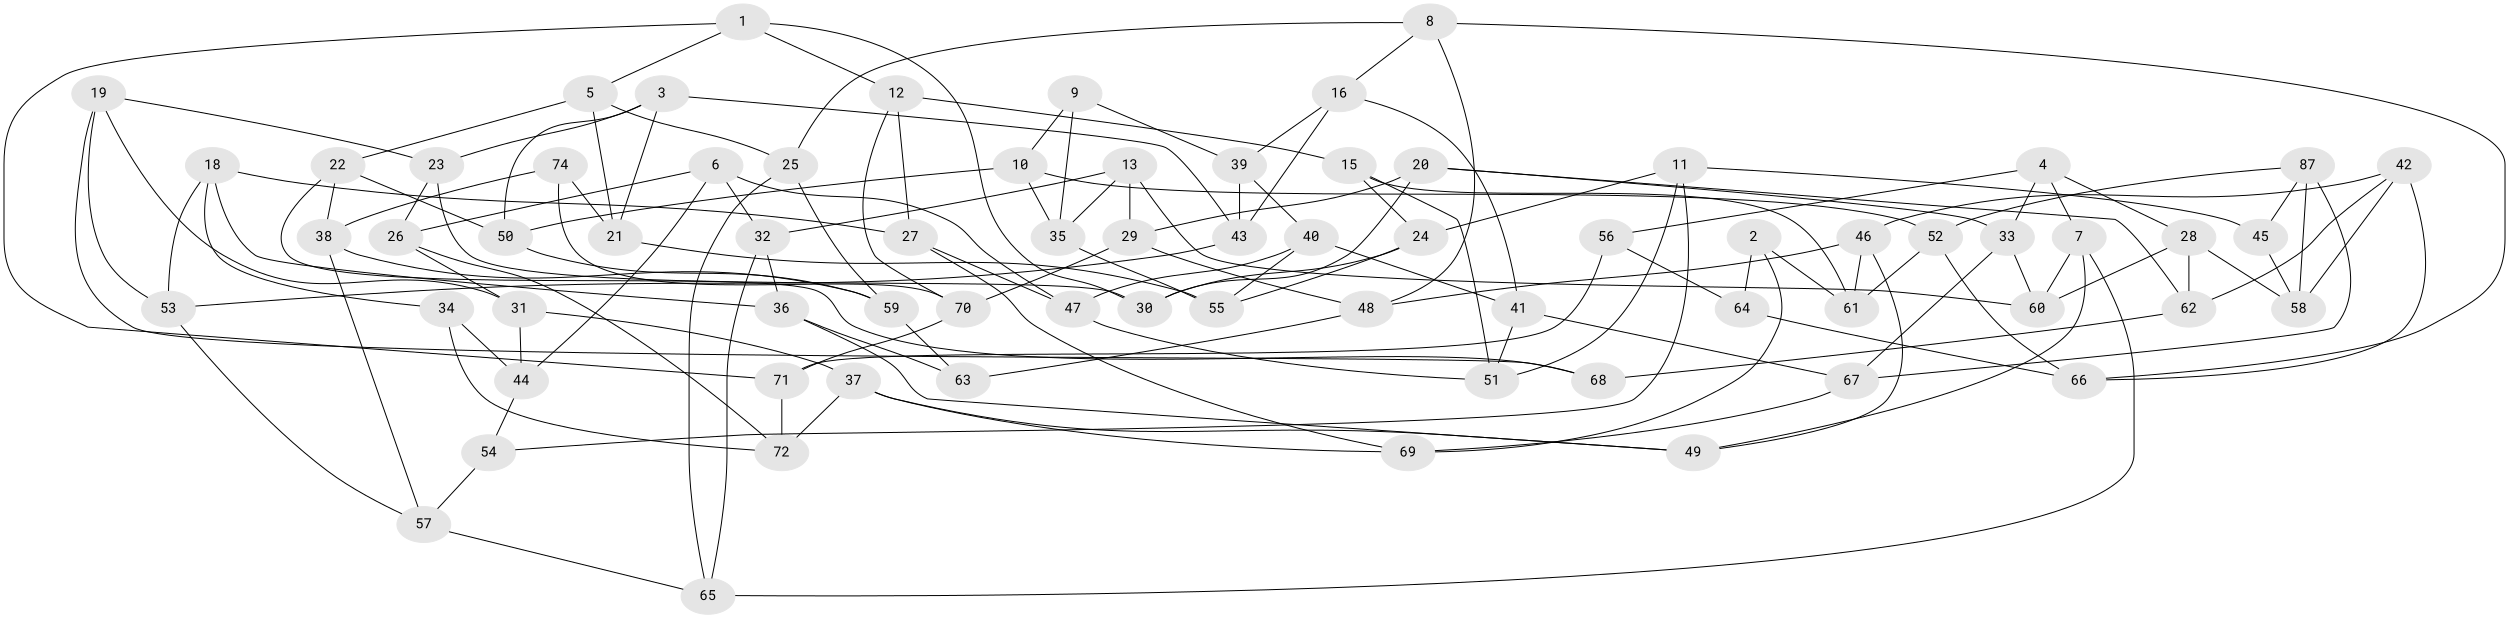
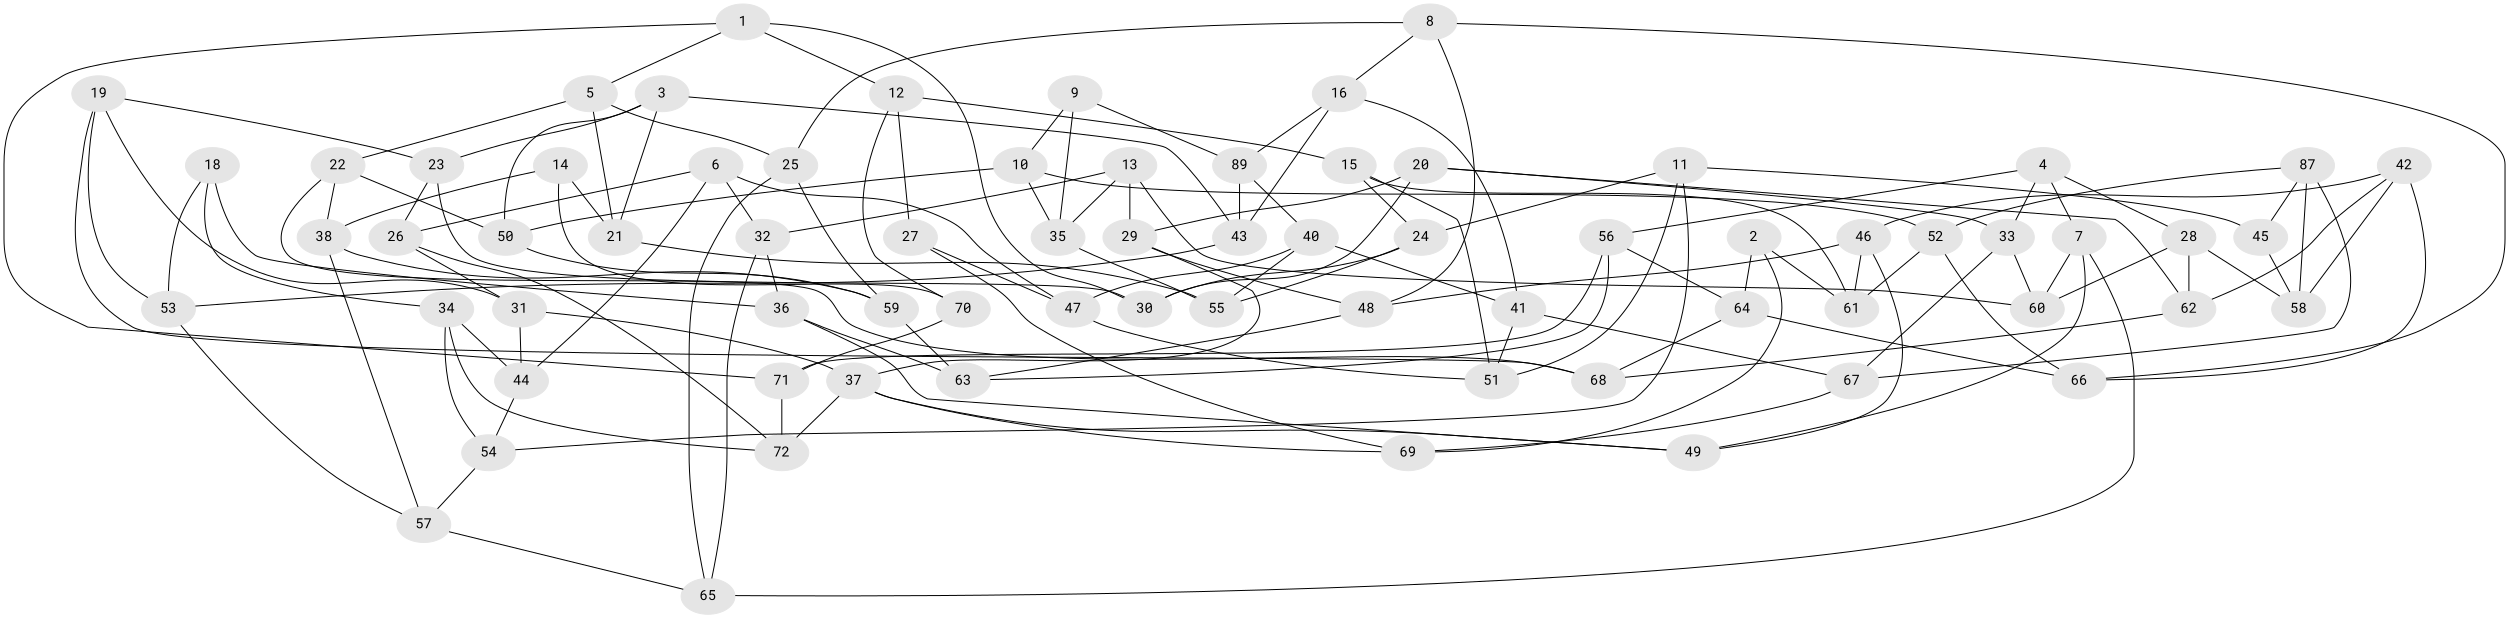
node "74": label "74" -> "14"
node "39": label "39" -> "89"
edge "18" -- "27": removed
edge "29" -- "70": now "29" -- "37"
edge "64" -- "68": added
edge "56" -- "63": added
edge "34" -- "54": added
